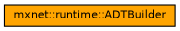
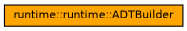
node "mxnet::runtime::ADTBuilder": label "mxnet::runtime::ADTBuilder" -> "runtime::runtime::ADTBuilder"
